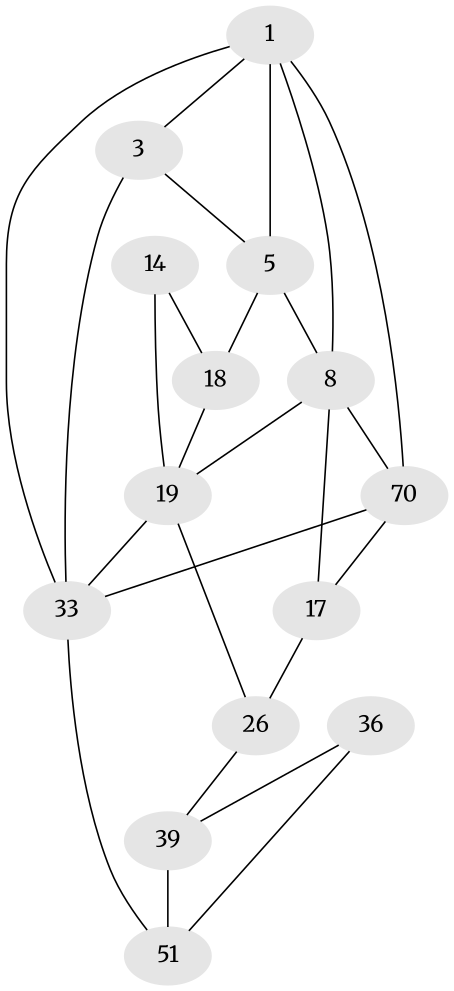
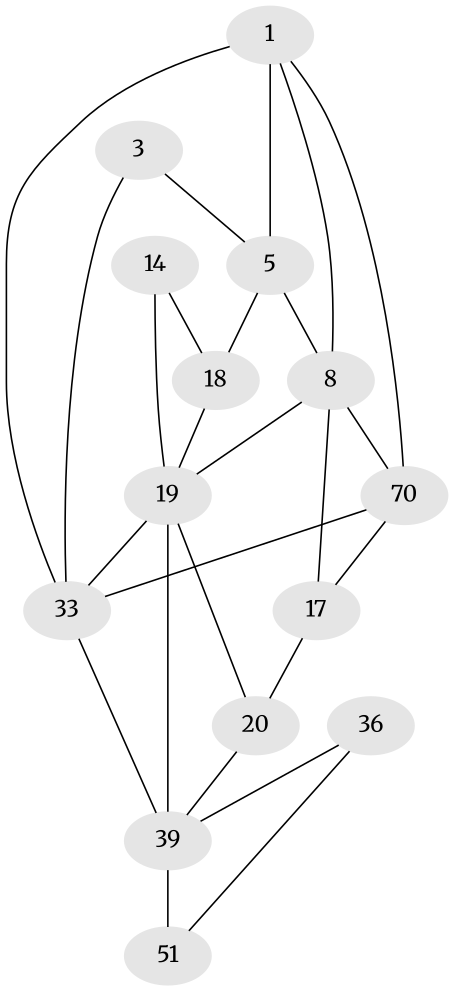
edge "1" -- "3": removed
edge "19" -- "39": added
node "26": label "26" -> "20"
edge "33" -- "51": now "33" -- "39"
